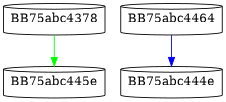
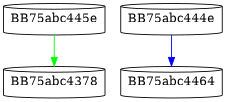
edge "BB75abc4378" -> "BB75abc445e": reversed
edge "BB75abc4464" -> "BB75abc444e": reversed
